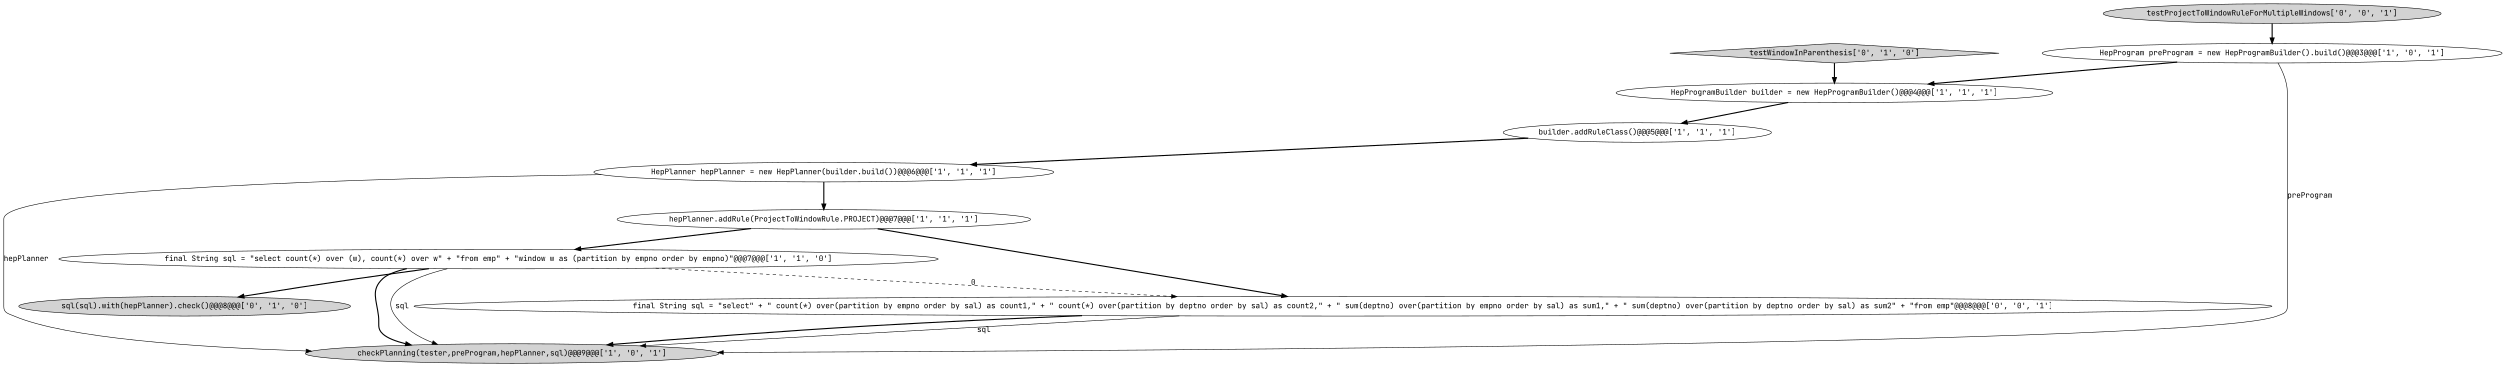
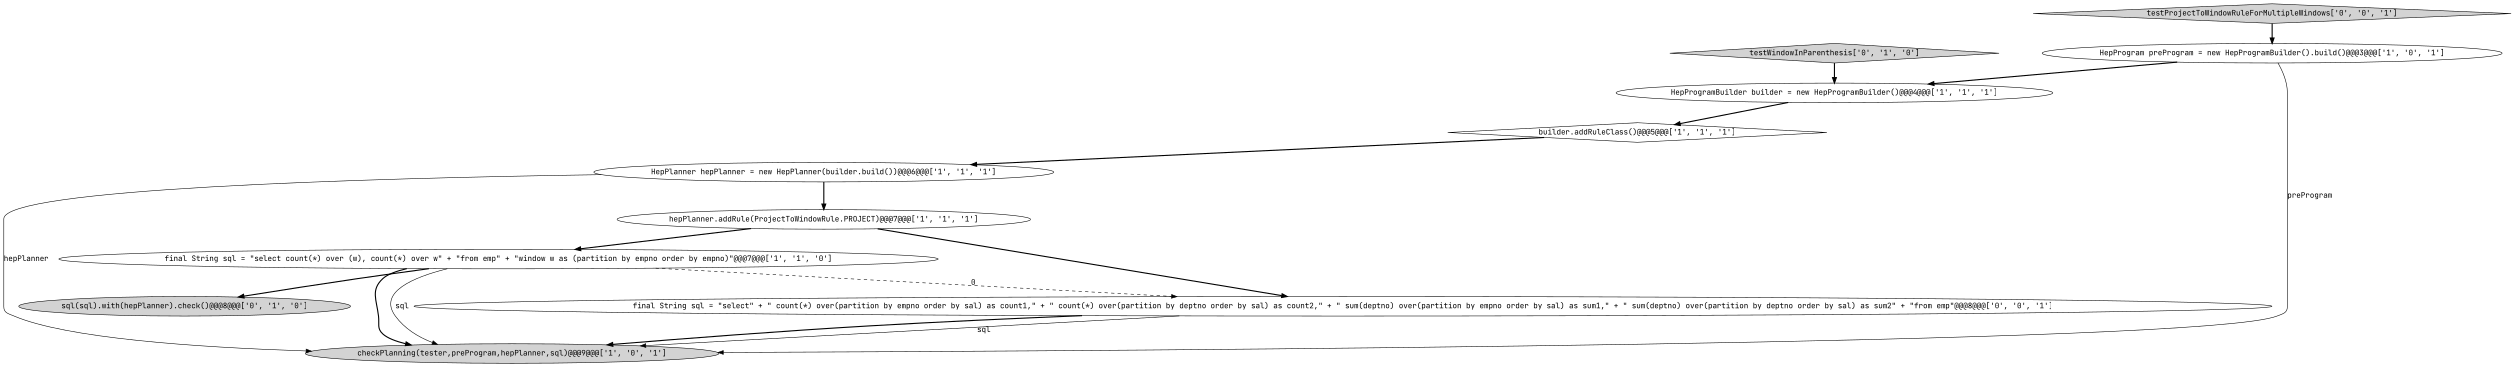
node "testProjectToWindowRuleForMultipleWindows['0', '0', '1']": shape ellipse -> diamond
node "builder.addRuleClass()@@@5@@@['1', '1', '1']": shape ellipse -> diamond
